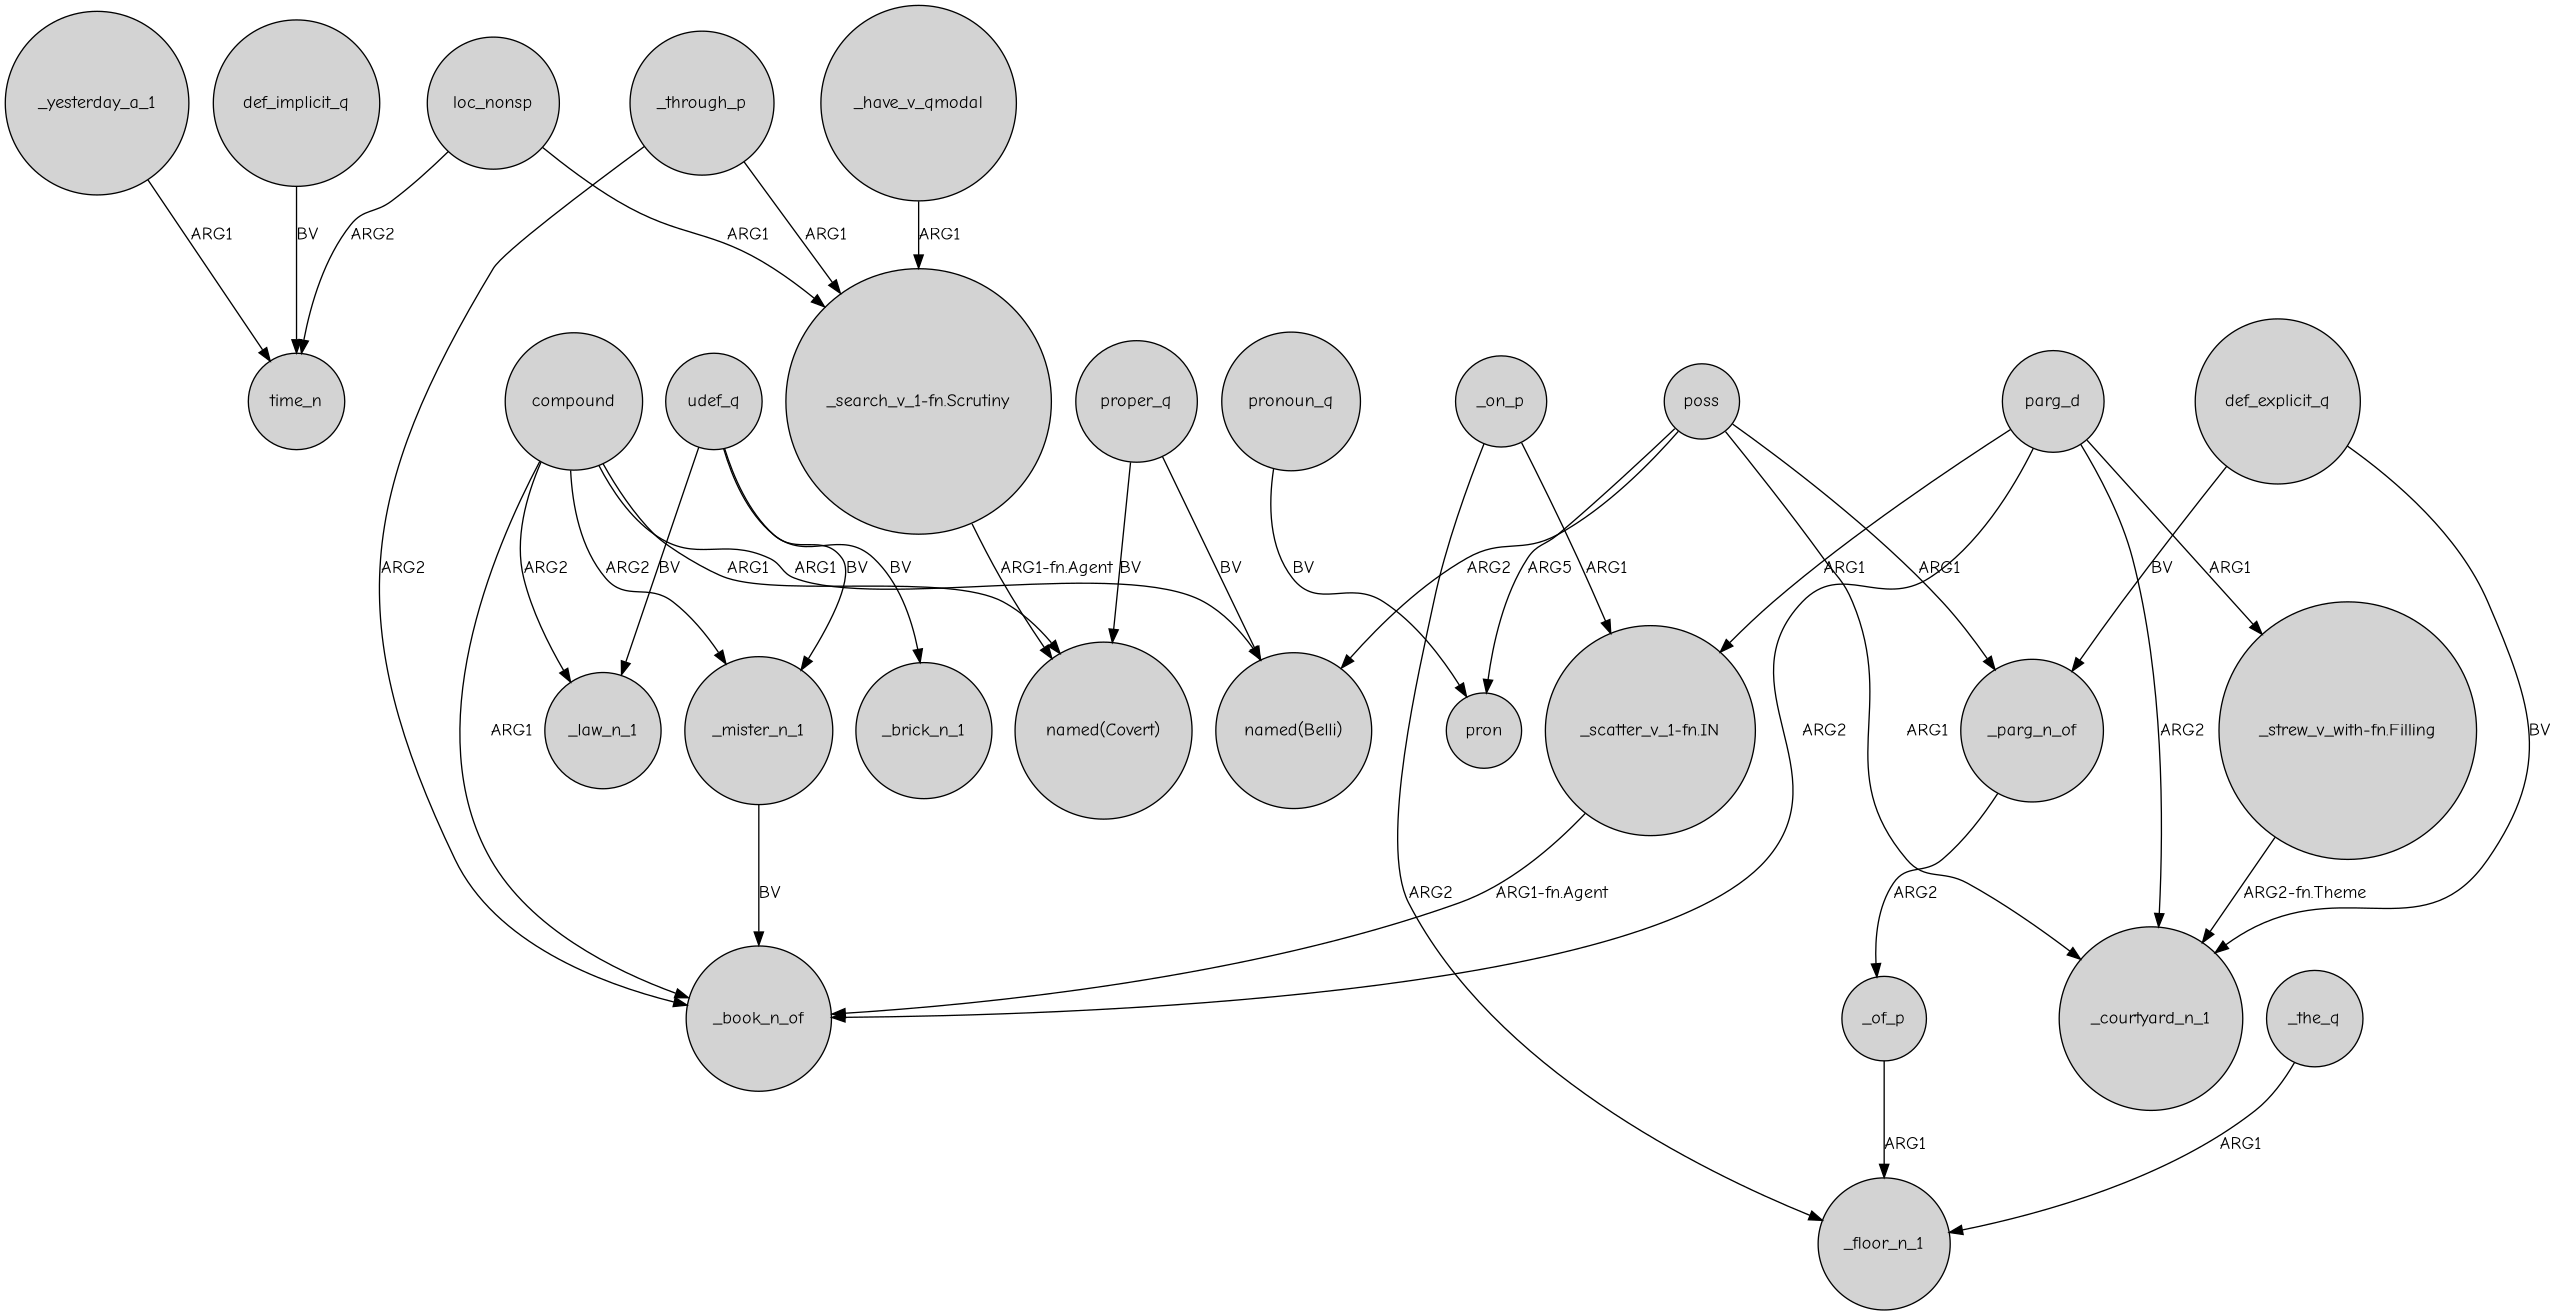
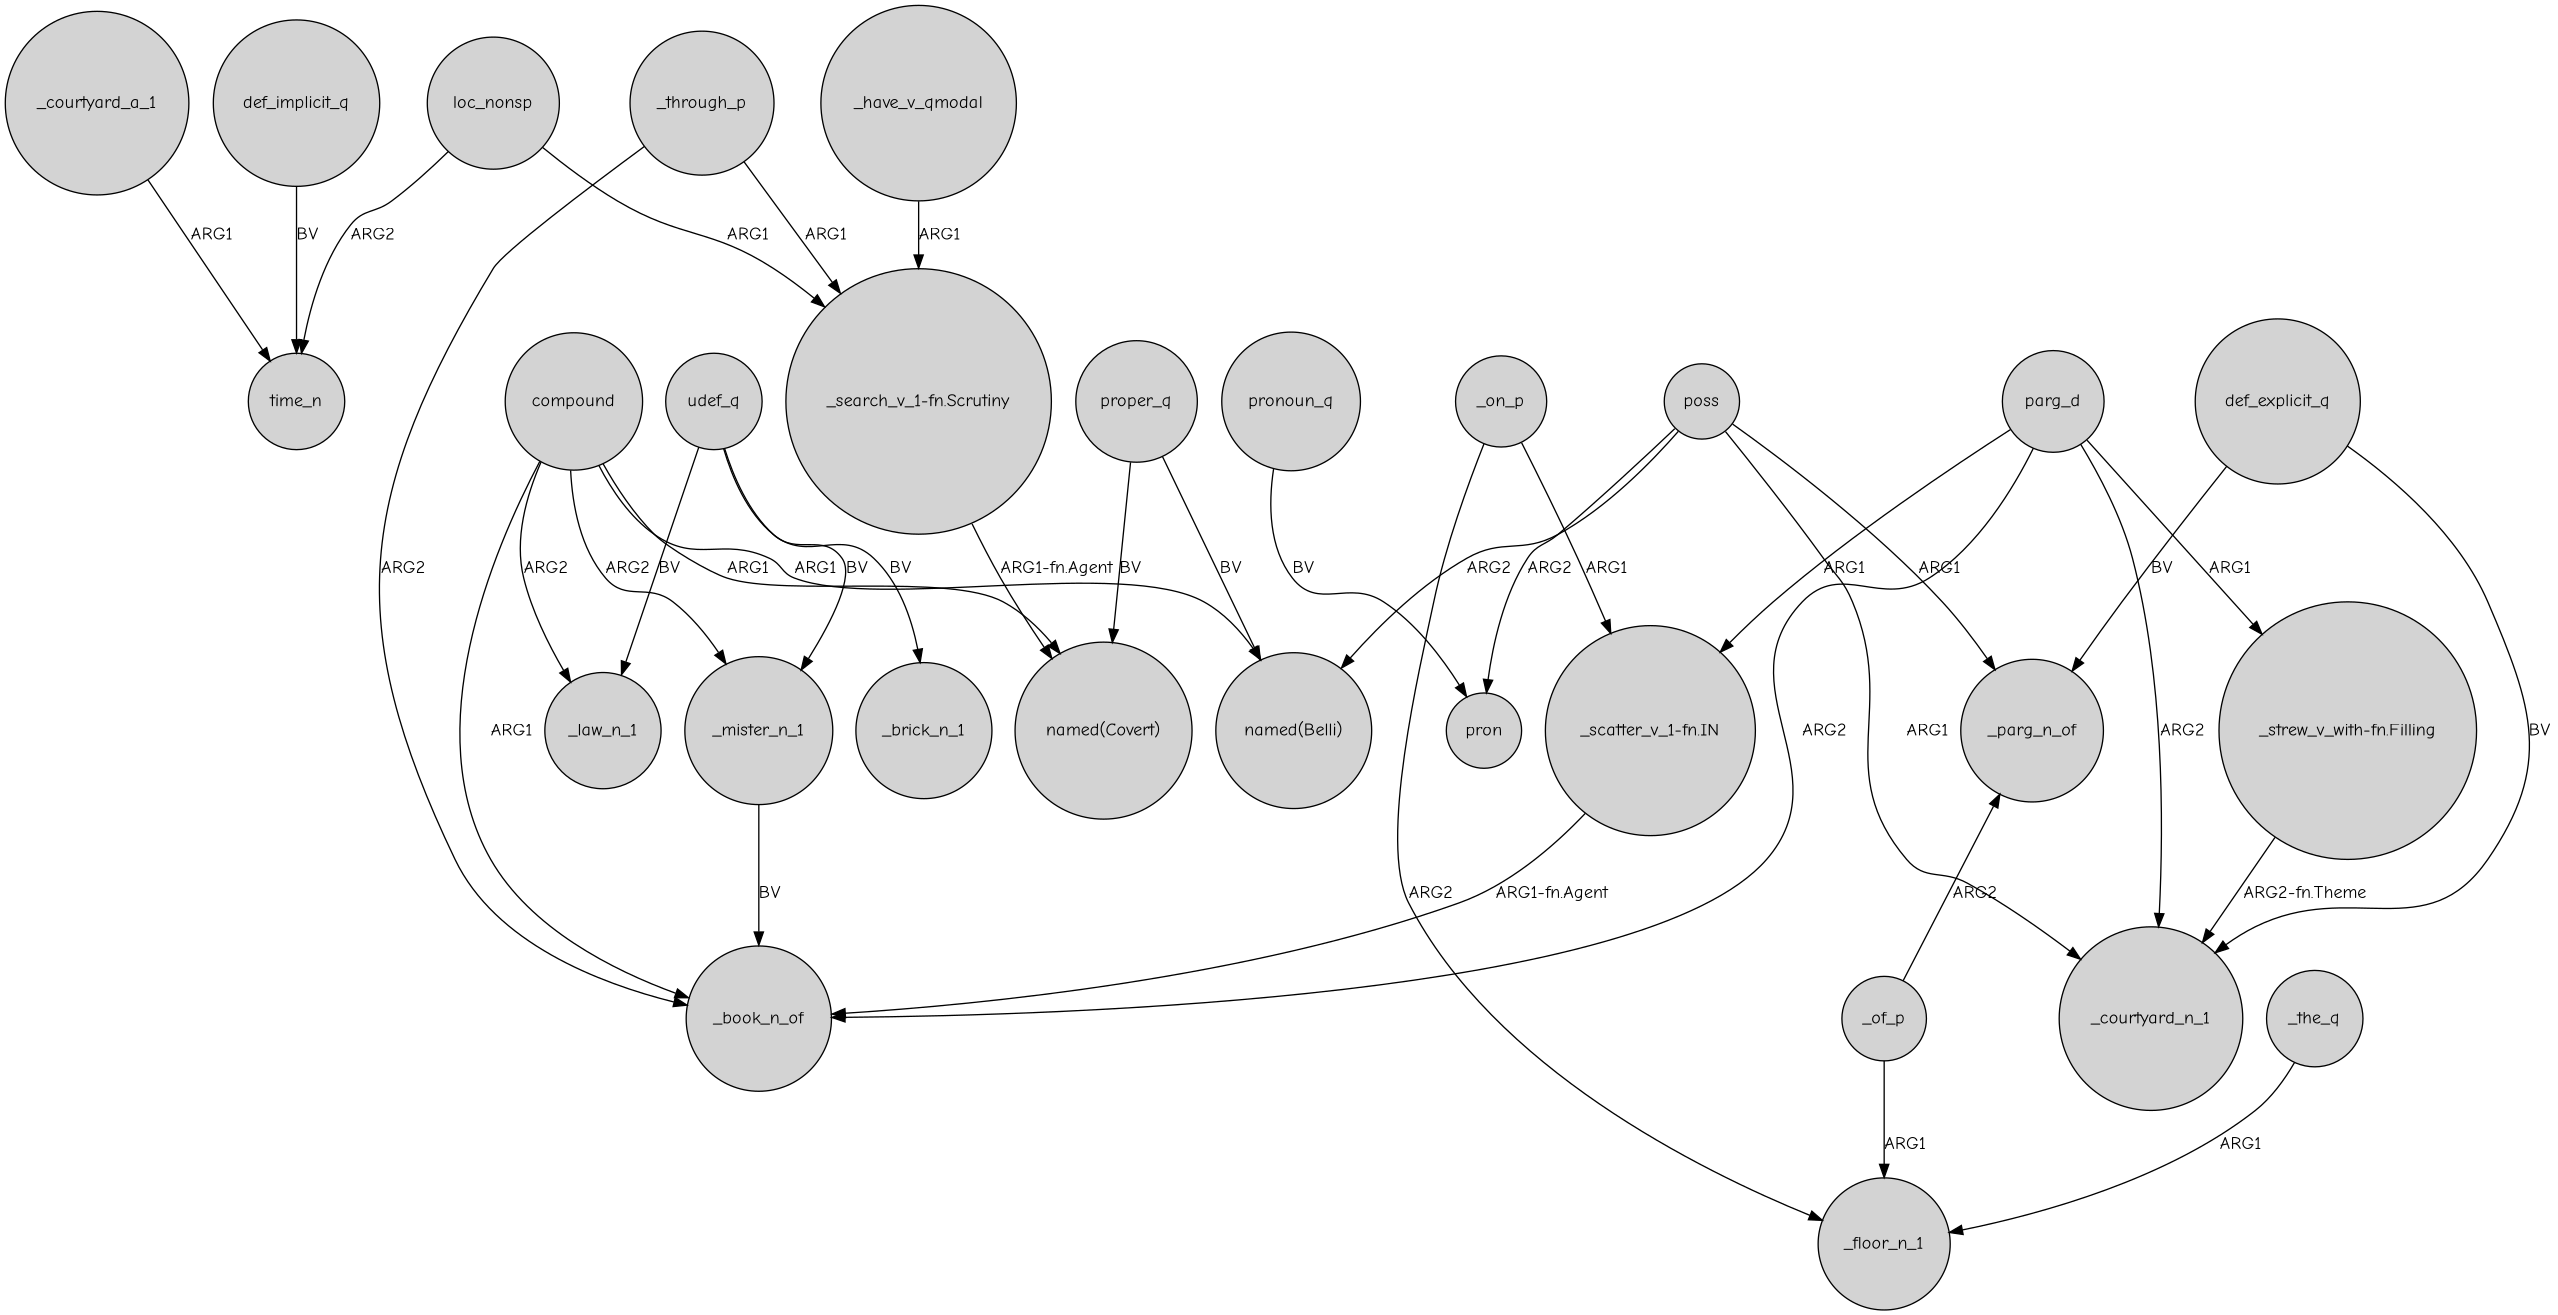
node "_yesterday_a_1": label "_yesterday_a_1" -> "_courtyard_a_1"
edge "poss" -> "pron": label "ARG5" -> "ARG2"
edge "_parg_n_of" -> "_of_p": reversed
